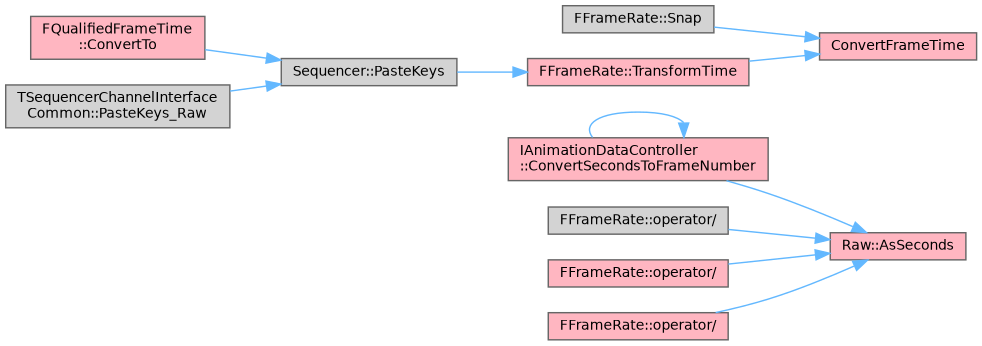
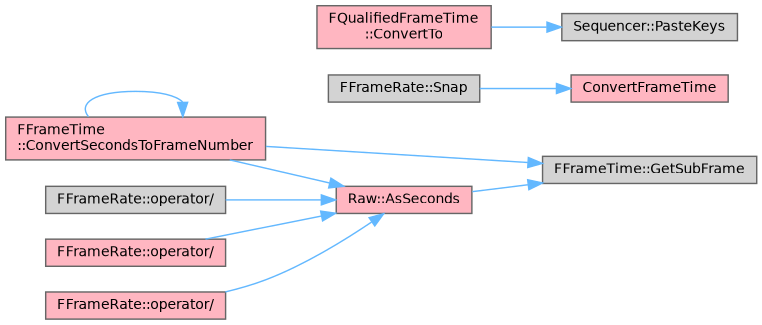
node "FFrameRate::TransformTime": removed
node "TSequencerChannelInterface Common::PasteKeys_Raw": removed
node "IAnimationDataController ::ConvertSecondsToFrameNumber": label "IAnimationDataController ::ConvertSecondsToFrameNumber" -> "FFrameTime ::ConvertSecondsToFrameNumber"
node "FFrameTime::GetSubFrame": added
